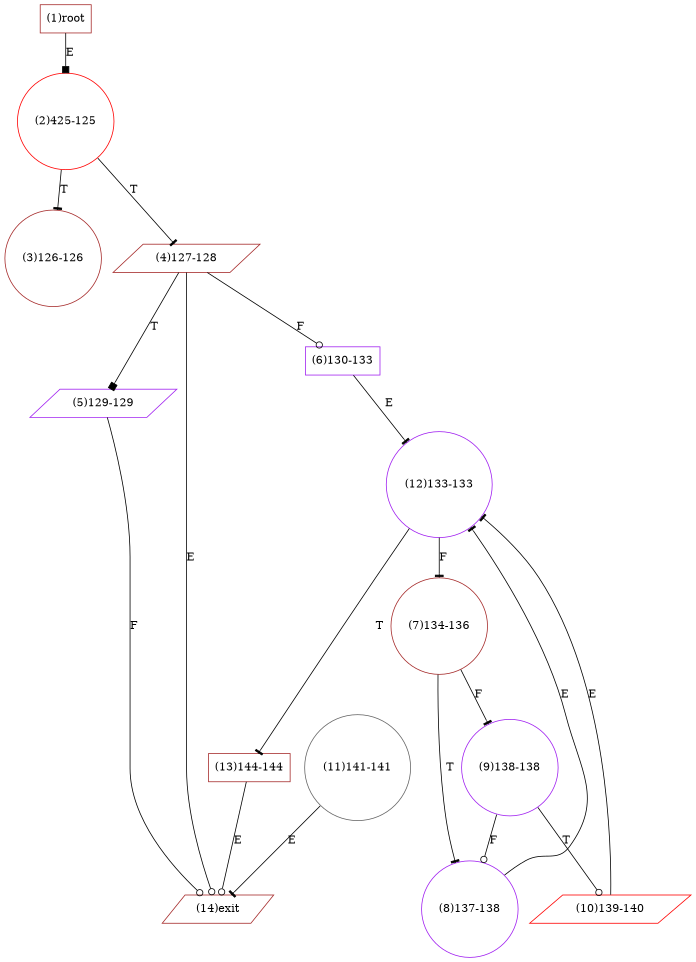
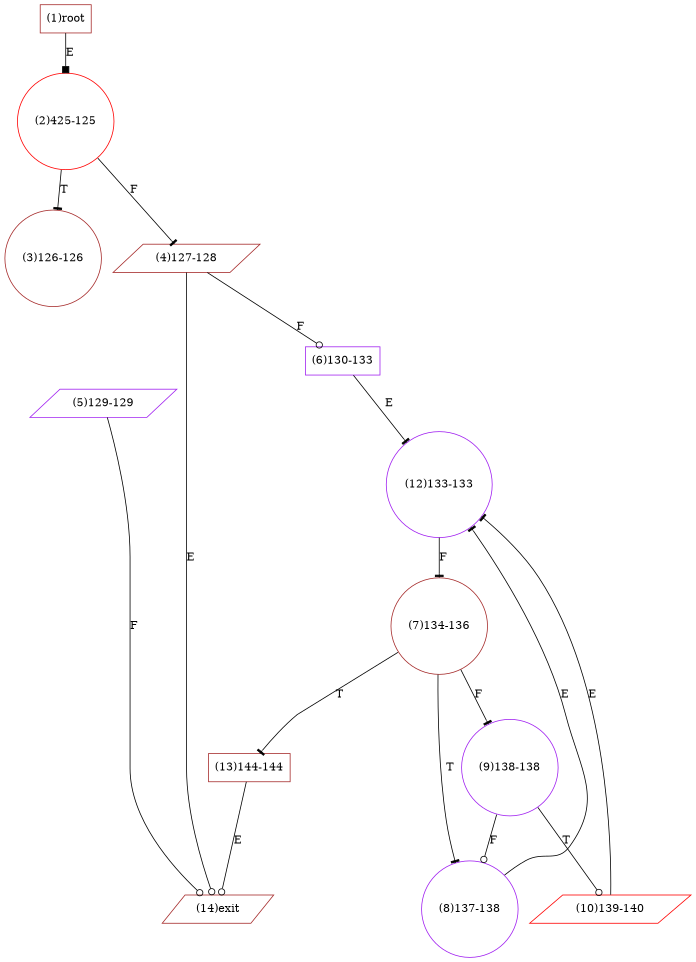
edge "(2)425-125" -> "(4)127-128": label "T" -> "F"
edge "(4)127-128" -> "(5)129-129": removed, label "T"
edge "(12)133-133" -> "(13)144-144": now "(7)134-136" -> "(13)144-144"
node "(11)141-141": removed
